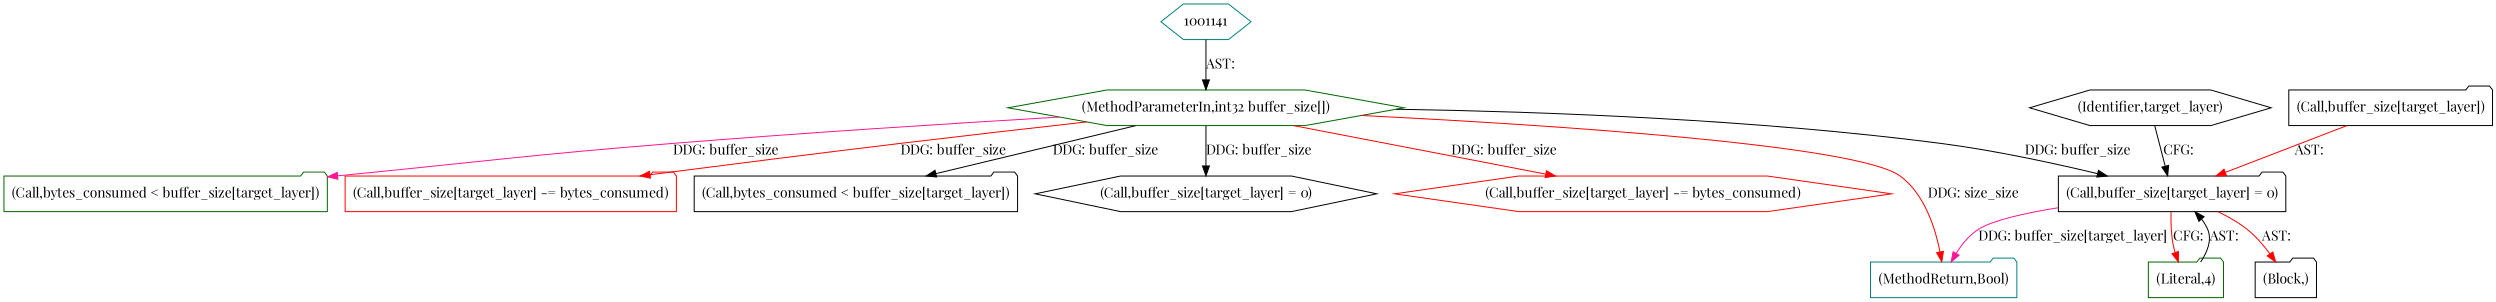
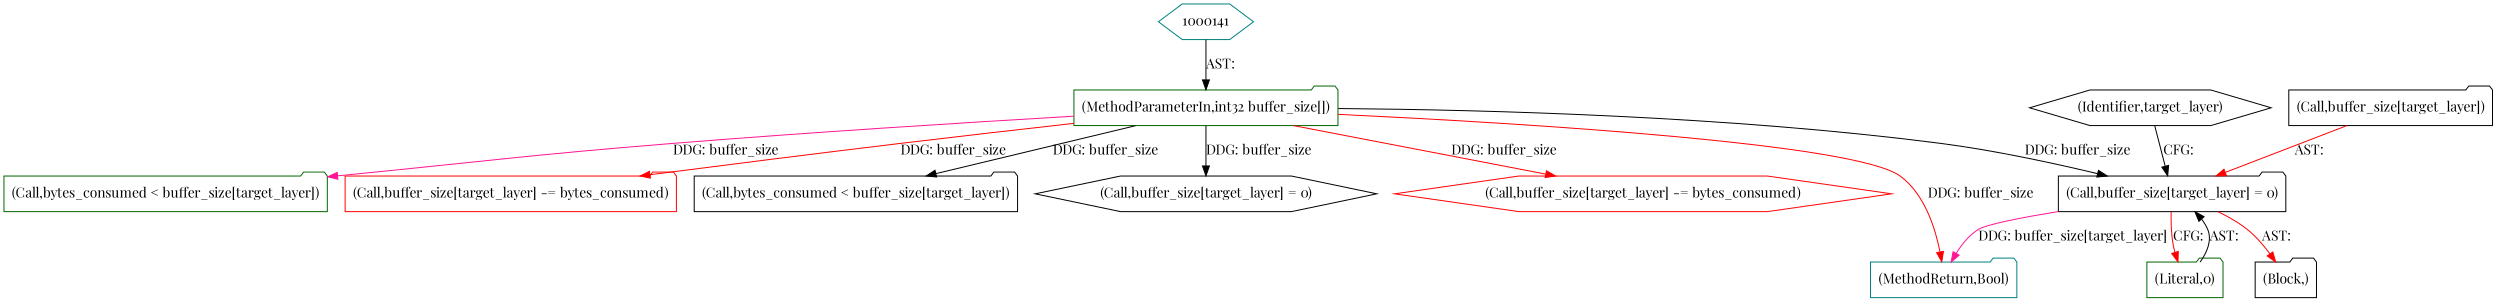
node "1001141": label "1001141" -> "1000141"
node "(MethodParameterIn,int32 buffer_size[])": shape hexagon -> folder
edge "(MethodParameterIn,int32 buffer_size[])" -> "(MethodReturn,Bool)": label "DDG: size_size" -> "DDG: buffer_size"
node "(Literal,4)": label "(Literal,4)" -> "(Literal,0)"
